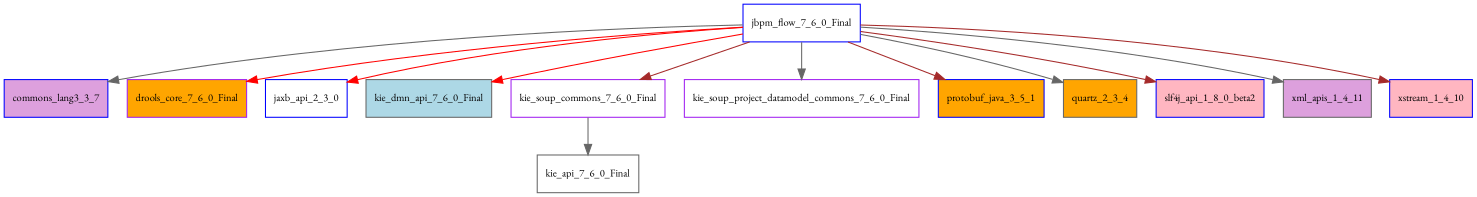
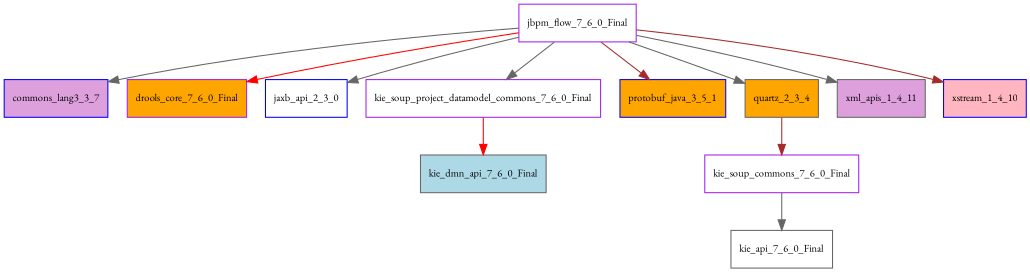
node "jbpm_flow_7_6_0_Final": color blue -> purple
edge "jbpm_flow_7_6_0_Final" -> "jaxb_api_2_3_0": color red -> gray40
edge "jbpm_flow_7_6_0_Final" -> "kie_dmn_api_7_6_0_Final": now "kie_soup_project_datamodel_commons_7_6_0_Final" -> "kie_dmn_api_7_6_0_Final"
edge "jbpm_flow_7_6_0_Final" -> "kie_soup_commons_7_6_0_Final": now "quartz_2_3_4" -> "kie_soup_commons_7_6_0_Final"
node "slf4j_api_1_8_0_beta2": removed
